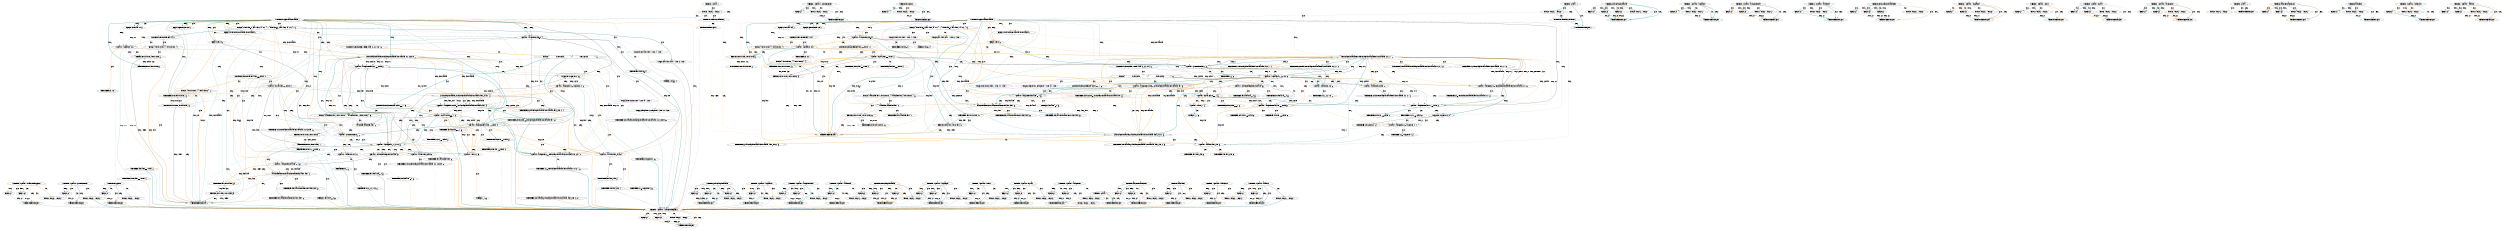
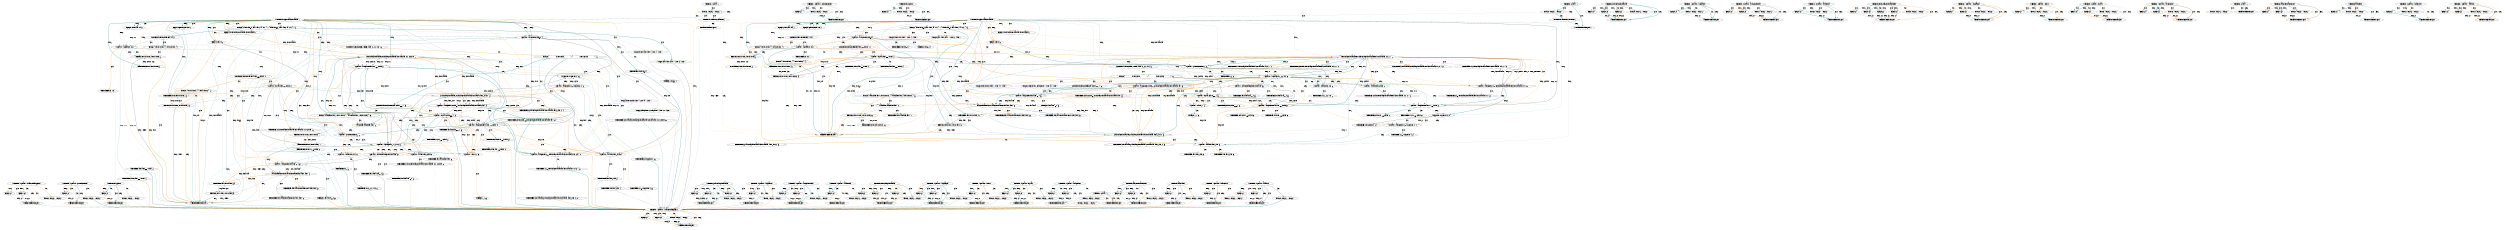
node "(PARAM,p4)": added
